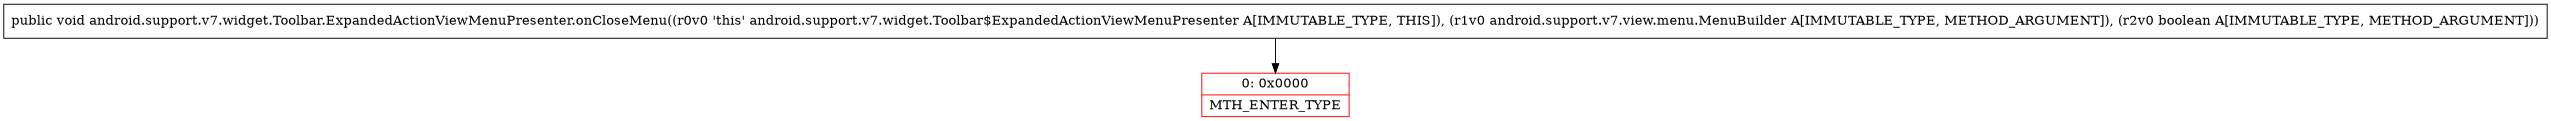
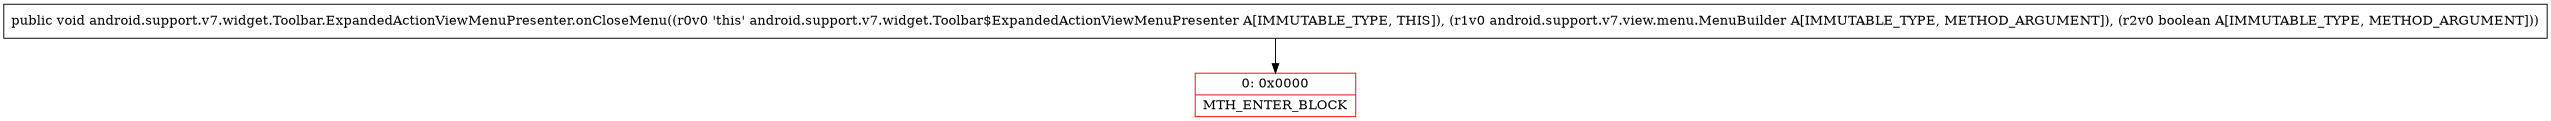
node "0: 0x0000": text "MTH_ENTER_TYPE" -> "MTH_ENTER_BLOCK"
